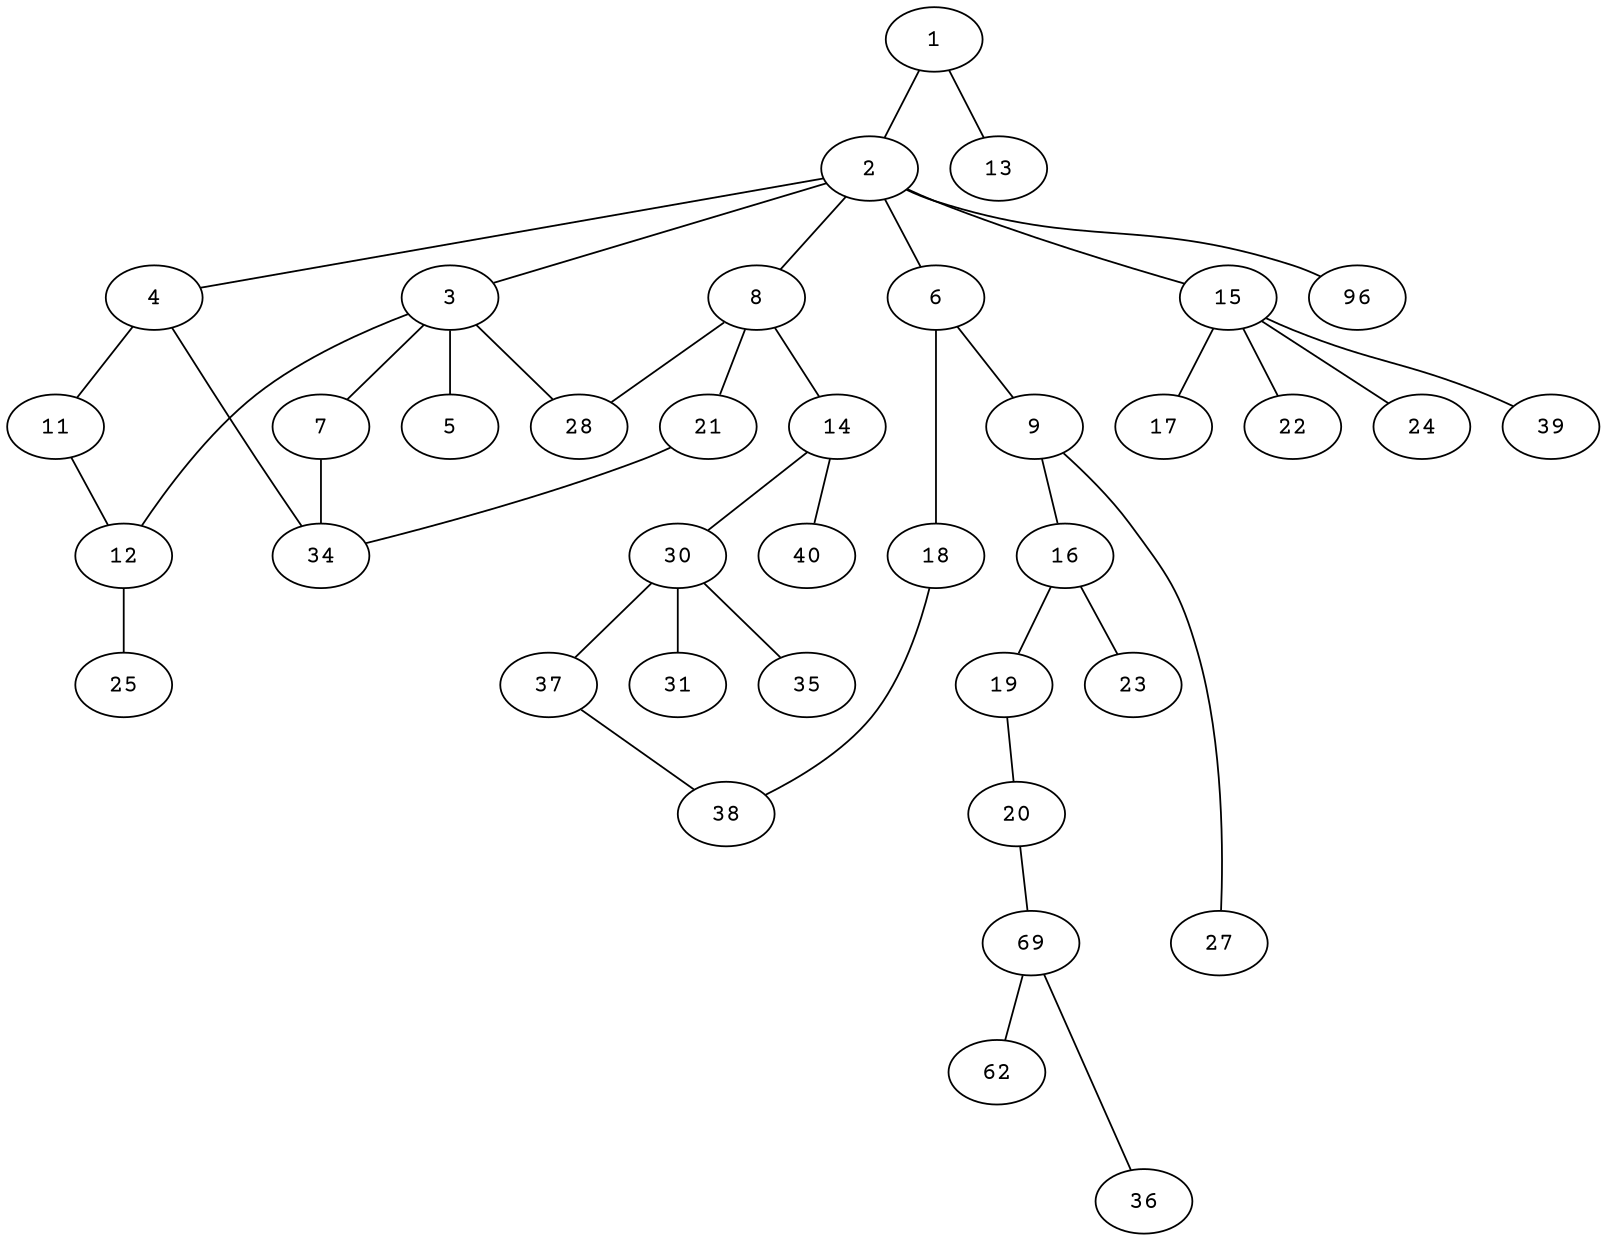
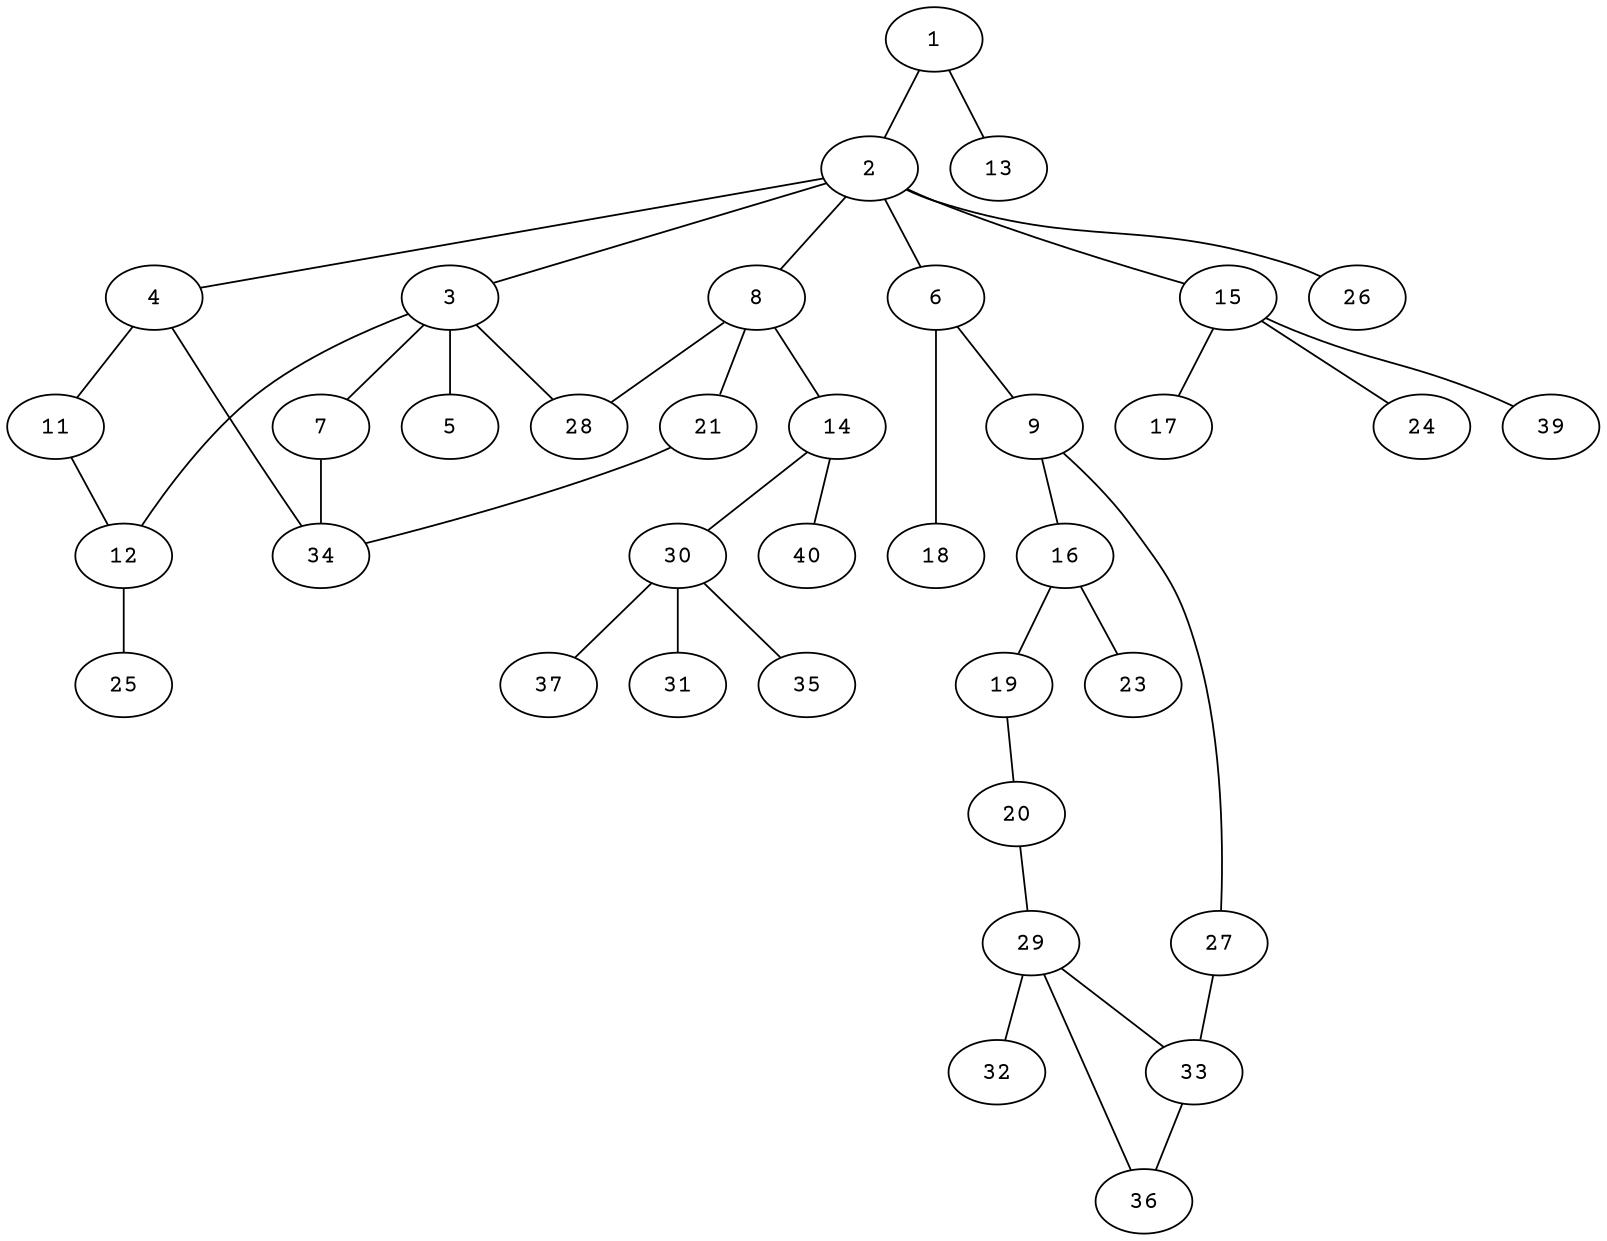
node "96": label "96" -> "26"
node "22": removed
node "38": removed
node "69": label "69" -> "29"
node "62": label "62" -> "32"
node "33": added
